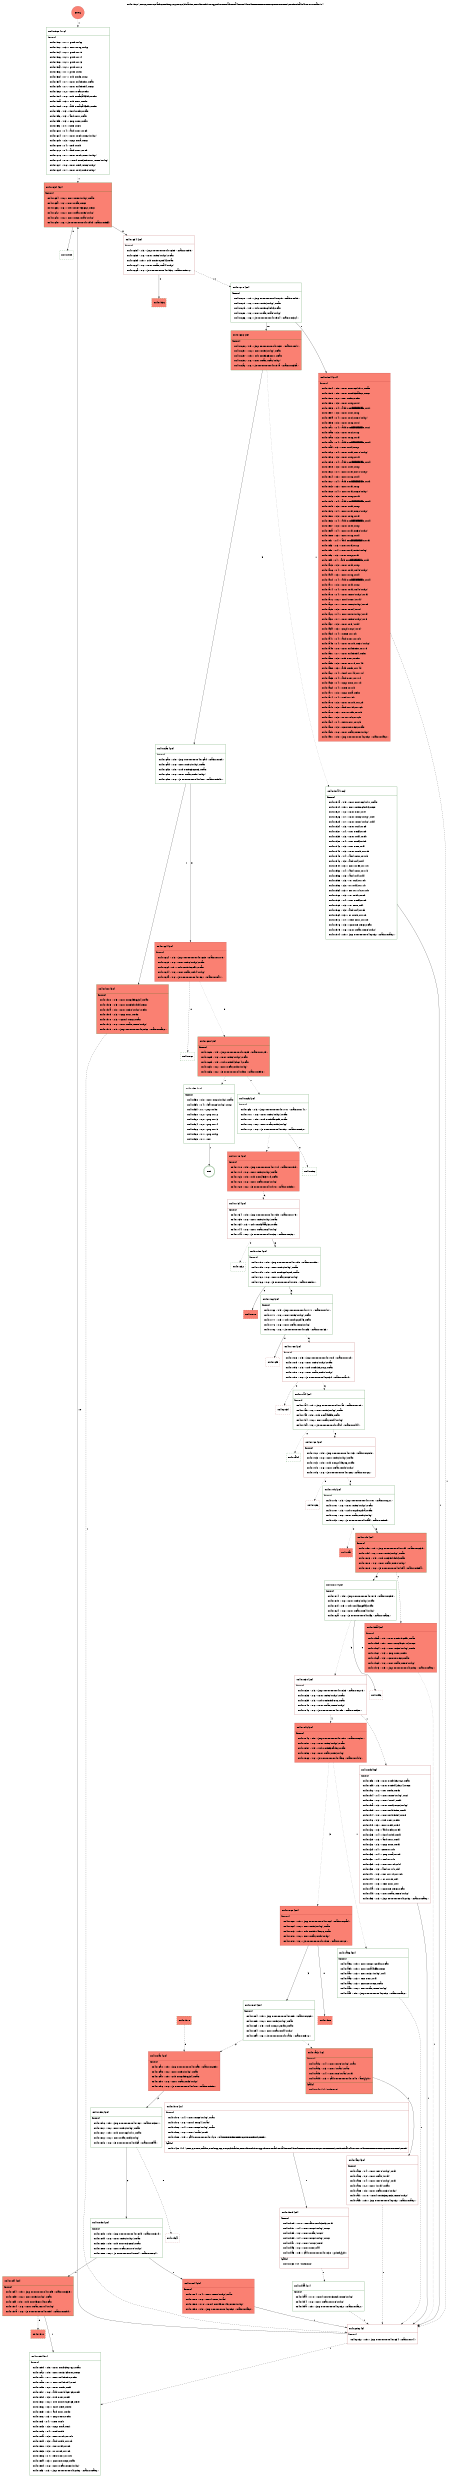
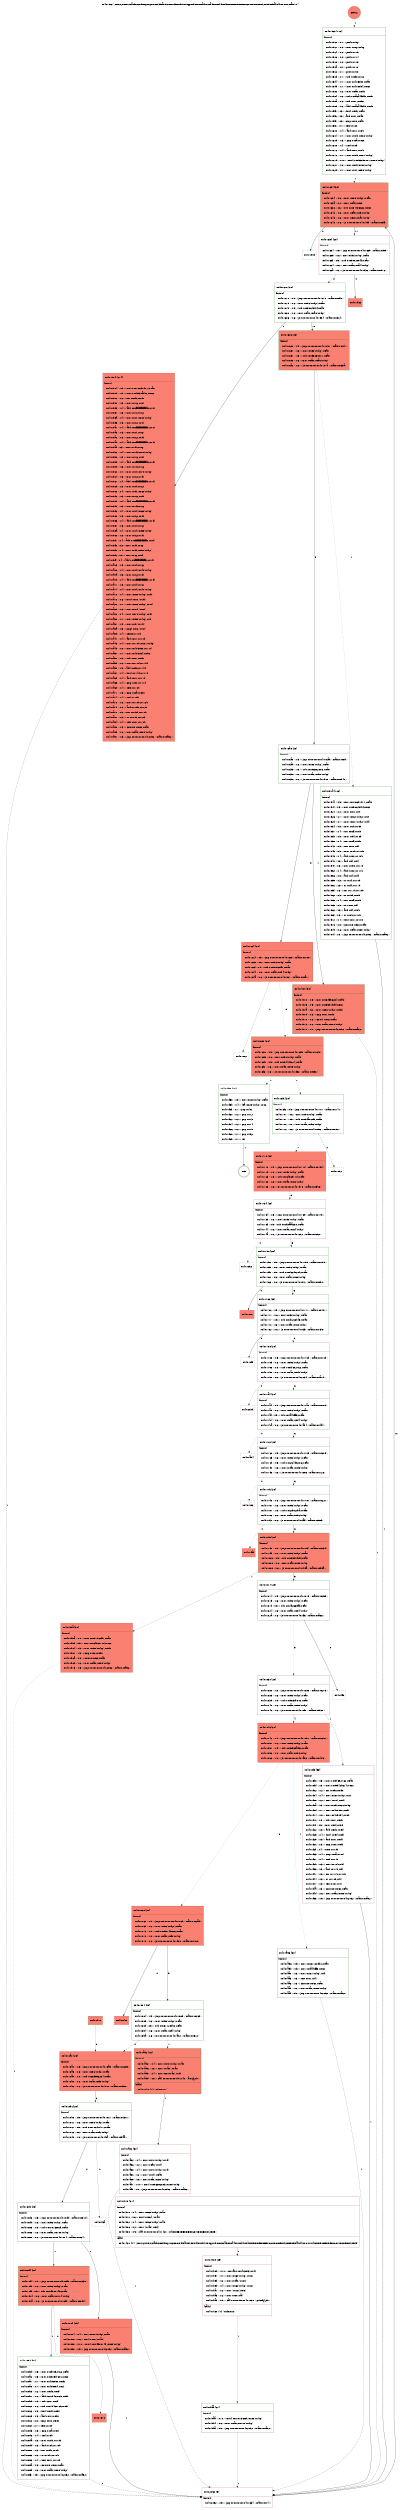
edge "0x402052 [5]" -> "0x401e9d [91]": reversed
